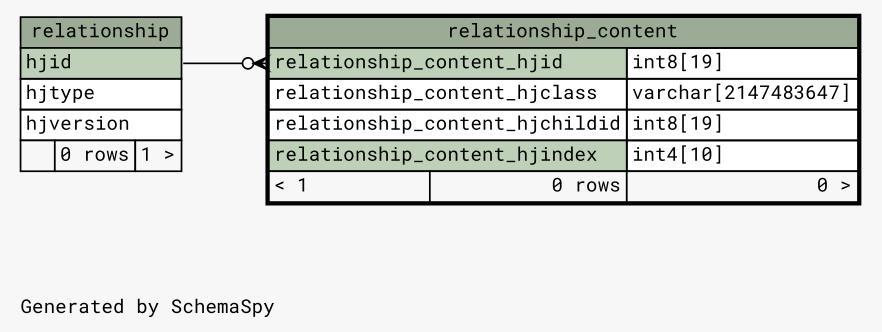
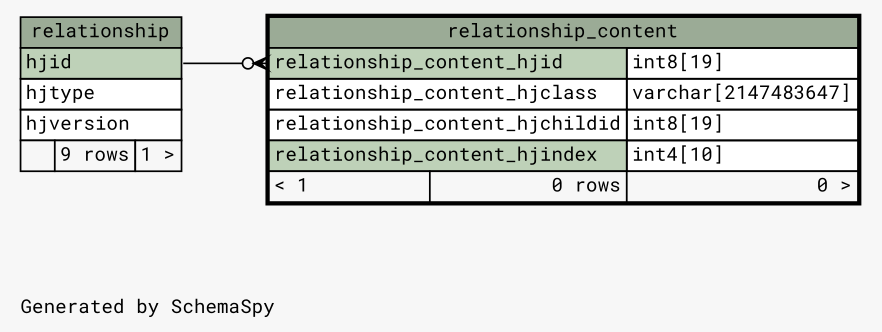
node "relationship": text "0 rows" -> "9 rows"
